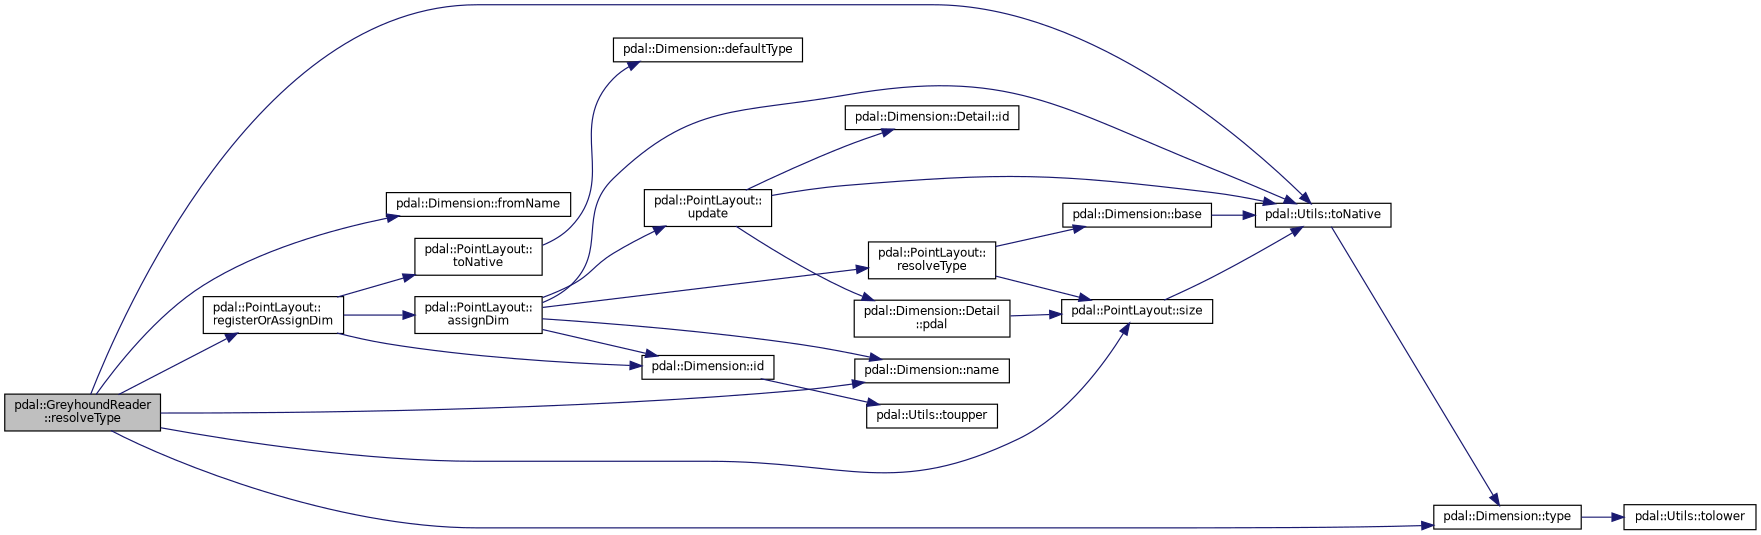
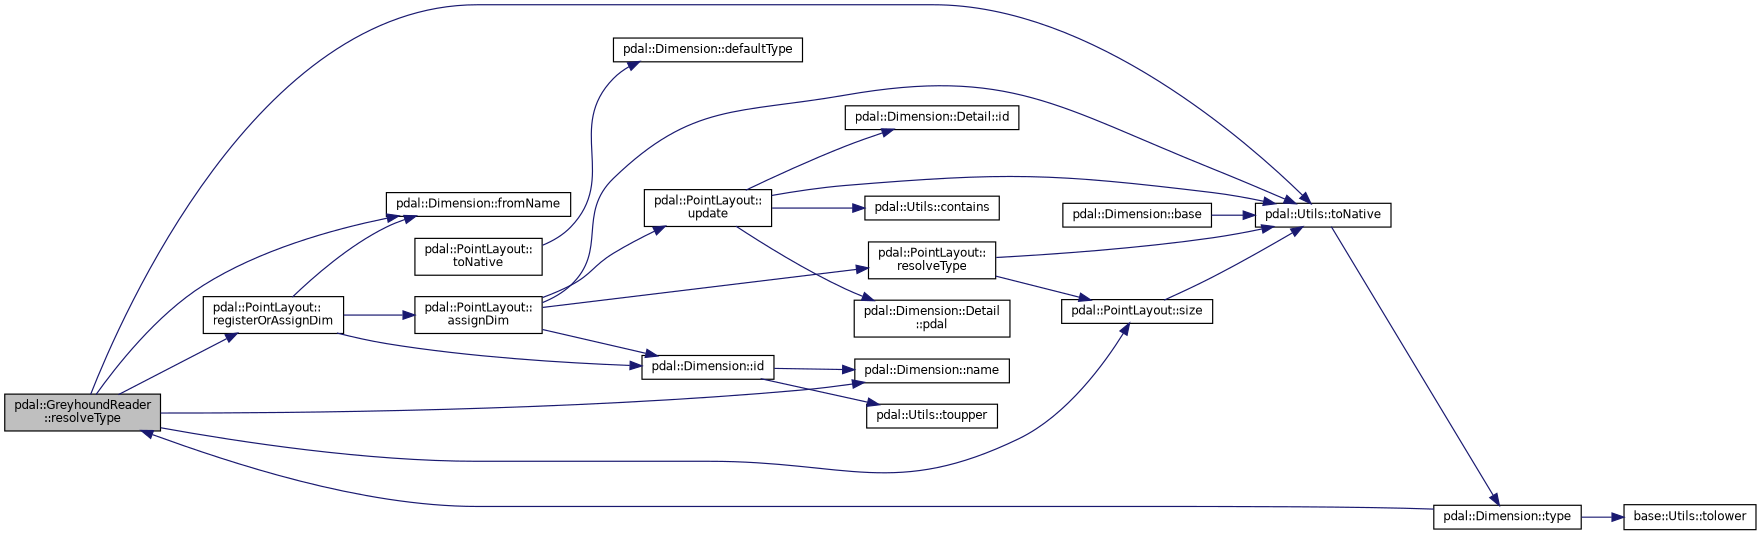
node "pdal::Utils::contains": added
edge "pdal::PointLayout:: resolveType" -> "pdal::Dimension::base": now "pdal::PointLayout:: resolveType" -> "pdal::Utils::toNative"
edge "pdal::PointLayout:: registerOrAssignDim" -> "pdal::PointLayout:: toNative": now "pdal::PointLayout:: registerOrAssignDim" -> "pdal::Dimension::fromName"
edge "pdal::Dimension::Detail ::pdal" -> "pdal::PointLayout::size": removed
edge "pdal::PointLayout:: assignDim" -> "pdal::Dimension::name": now "pdal::Dimension::id" -> "pdal::Dimension::name"
node "pdal::Utils::tolower": label "pdal::Utils::tolower" -> "base::Utils::tolower"
edge "pdal::GreyhoundReader ::resolveType" -> "pdal::Dimension::type": reversed
